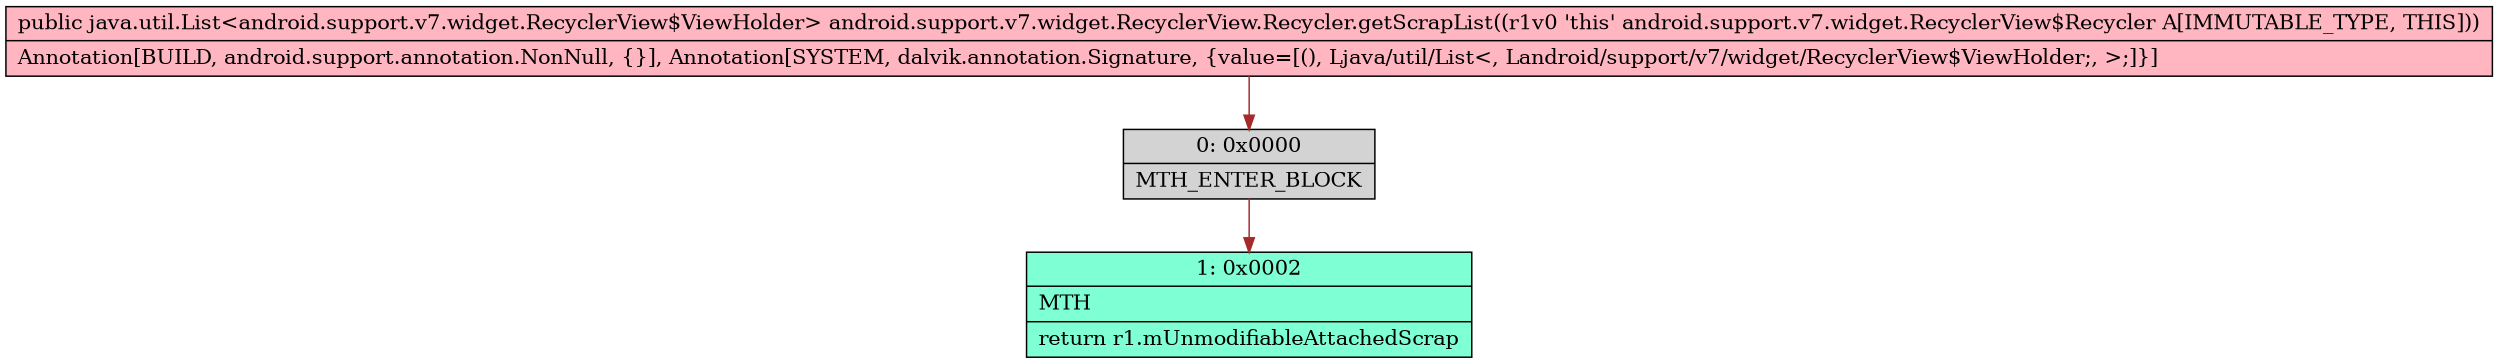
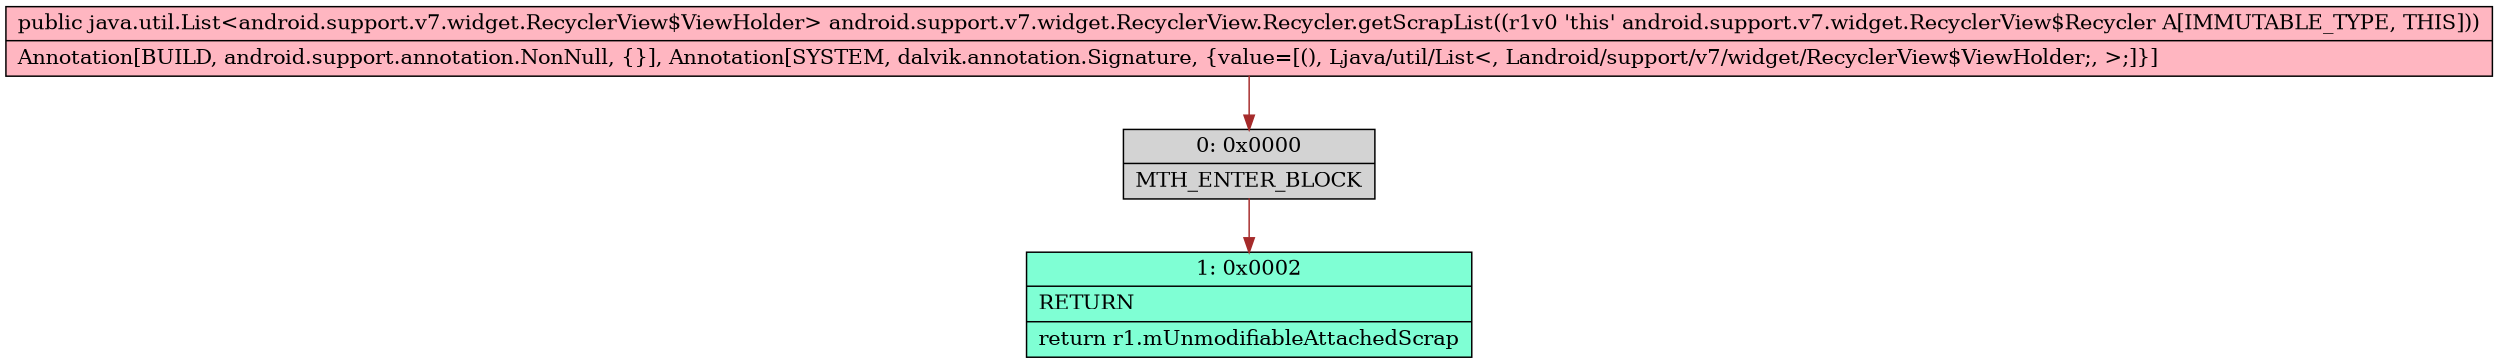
node "1: 0x0002": text "MTH" -> "RETURN"
